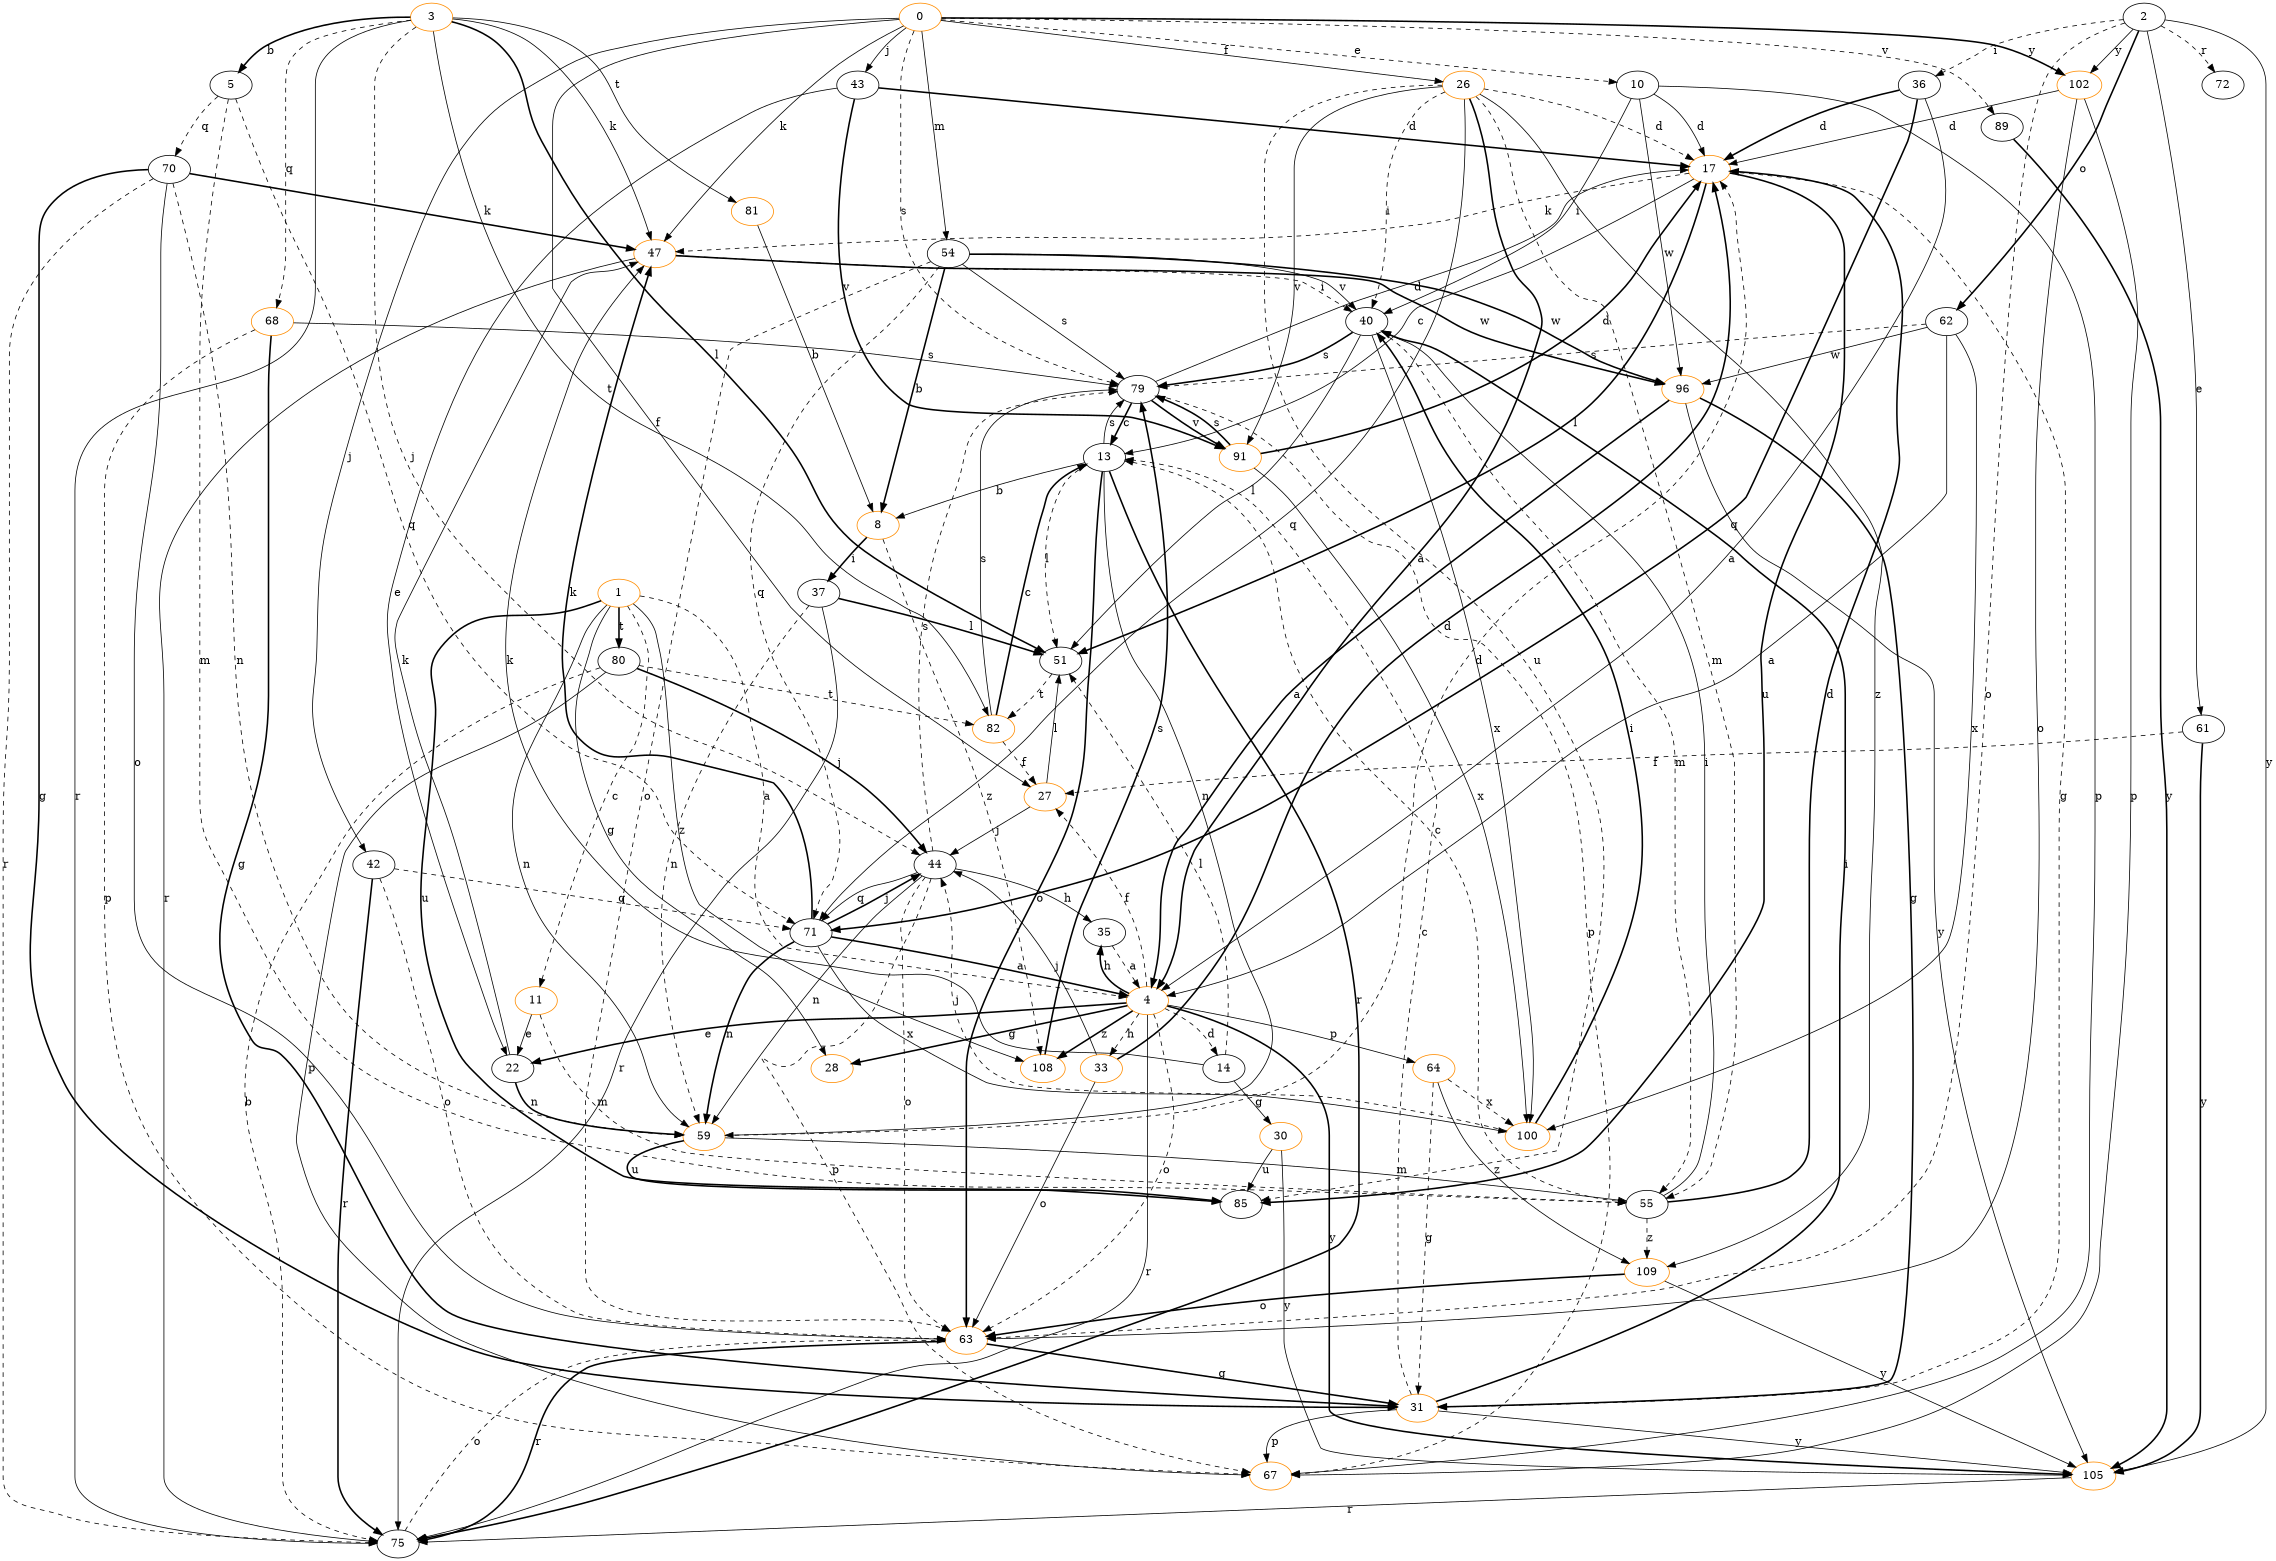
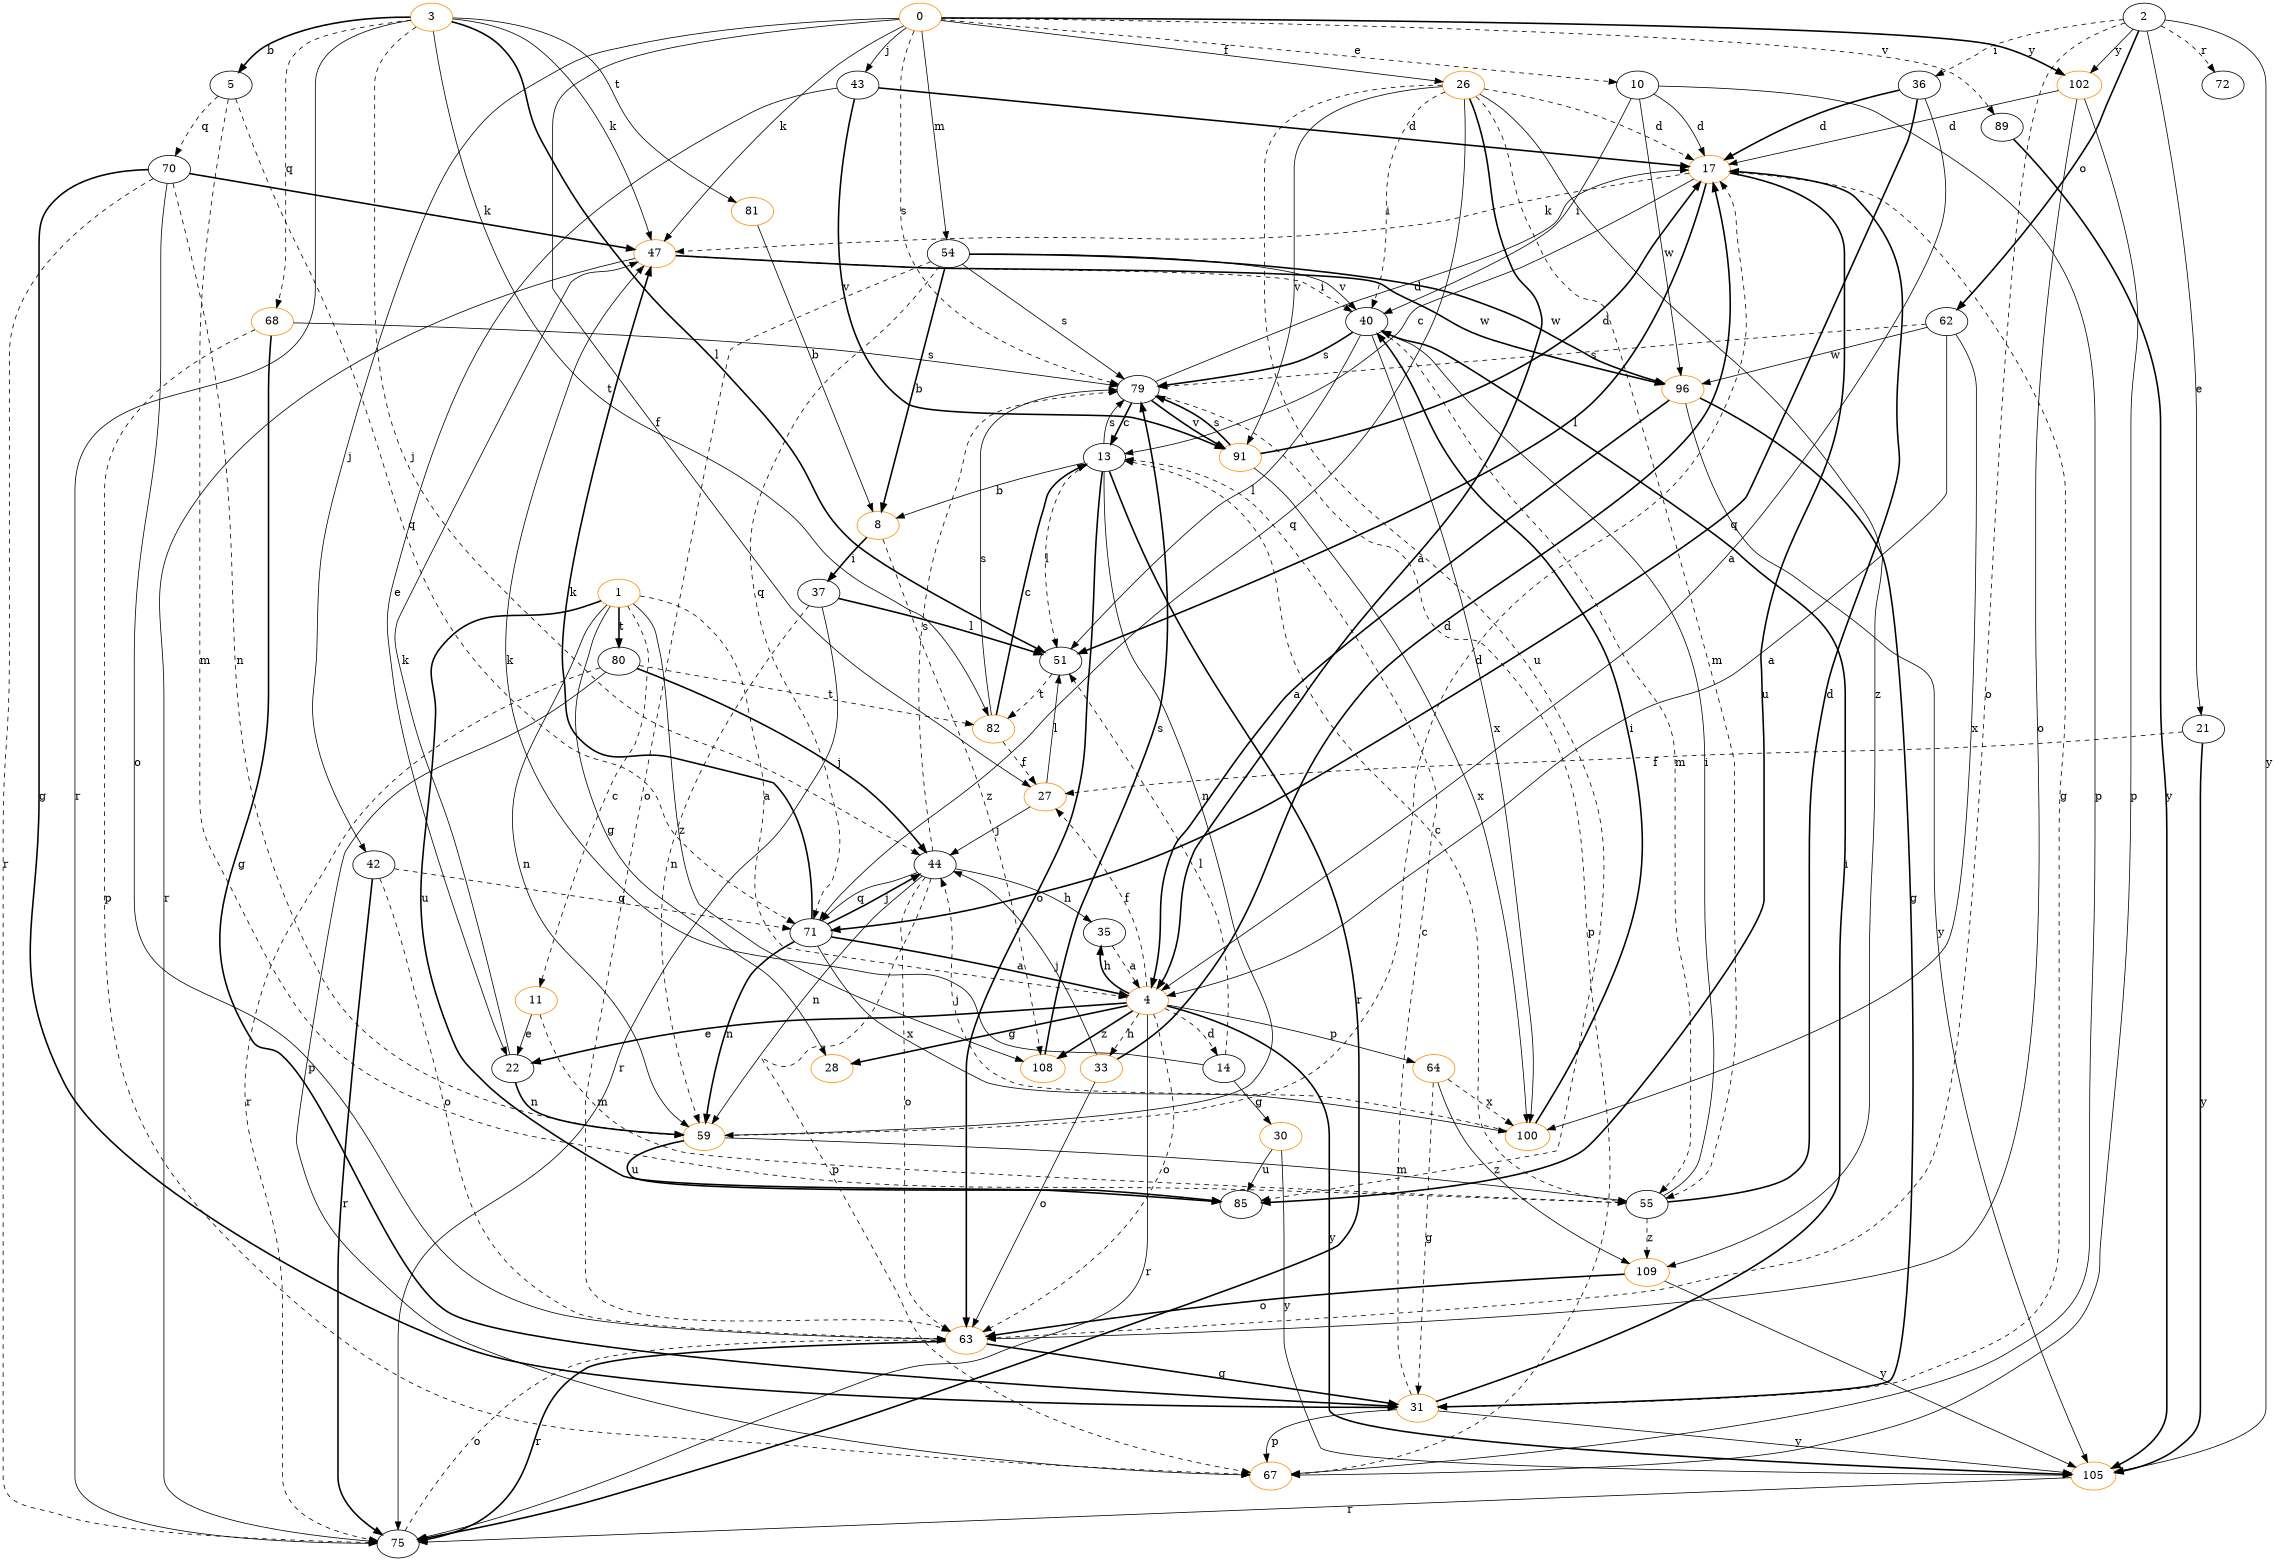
node "61": label "61" -> "21"
edge "80" -> "75": label "b" -> "r"
